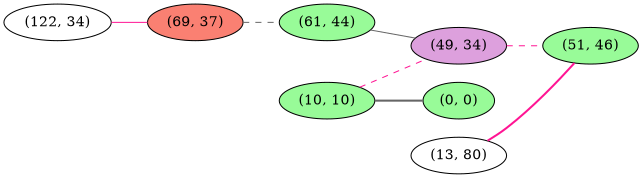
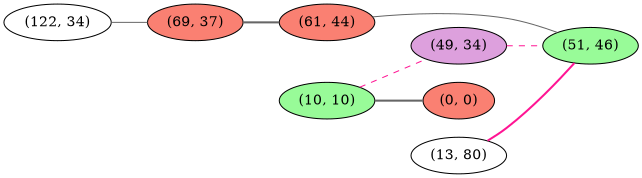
edge "(122, 34)" -- "(69, 37)": color deeppink -> gray40
edge "(69, 37)" -- "(61, 44)": style dashed -> bold
node "(61, 44)": fillcolor palegreen -> salmon
edge "(61, 44)" -- "(49, 34)": now "(61, 44)" -- "(51, 46)"
node "(0, 0)": fillcolor palegreen -> salmon
